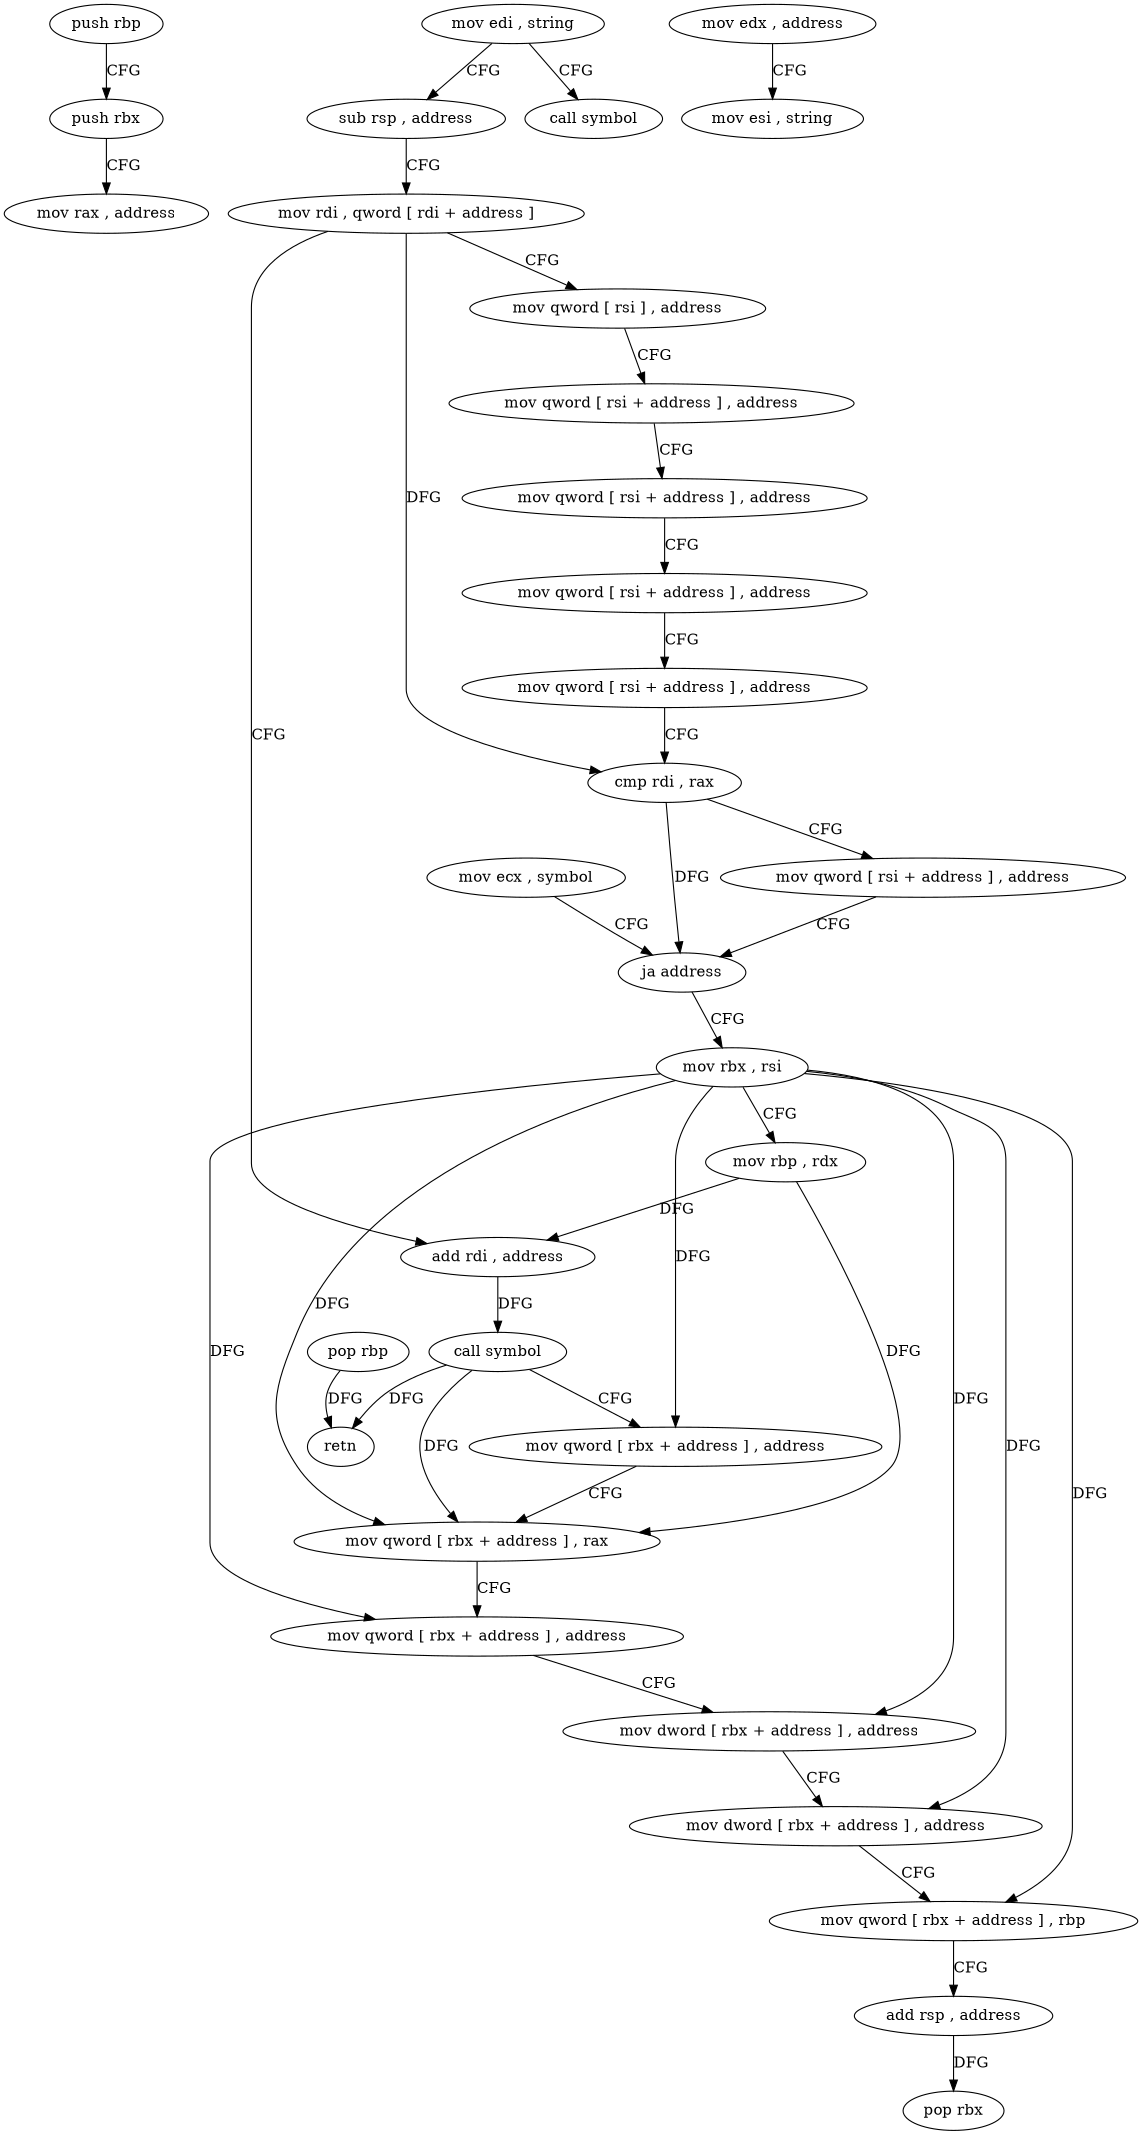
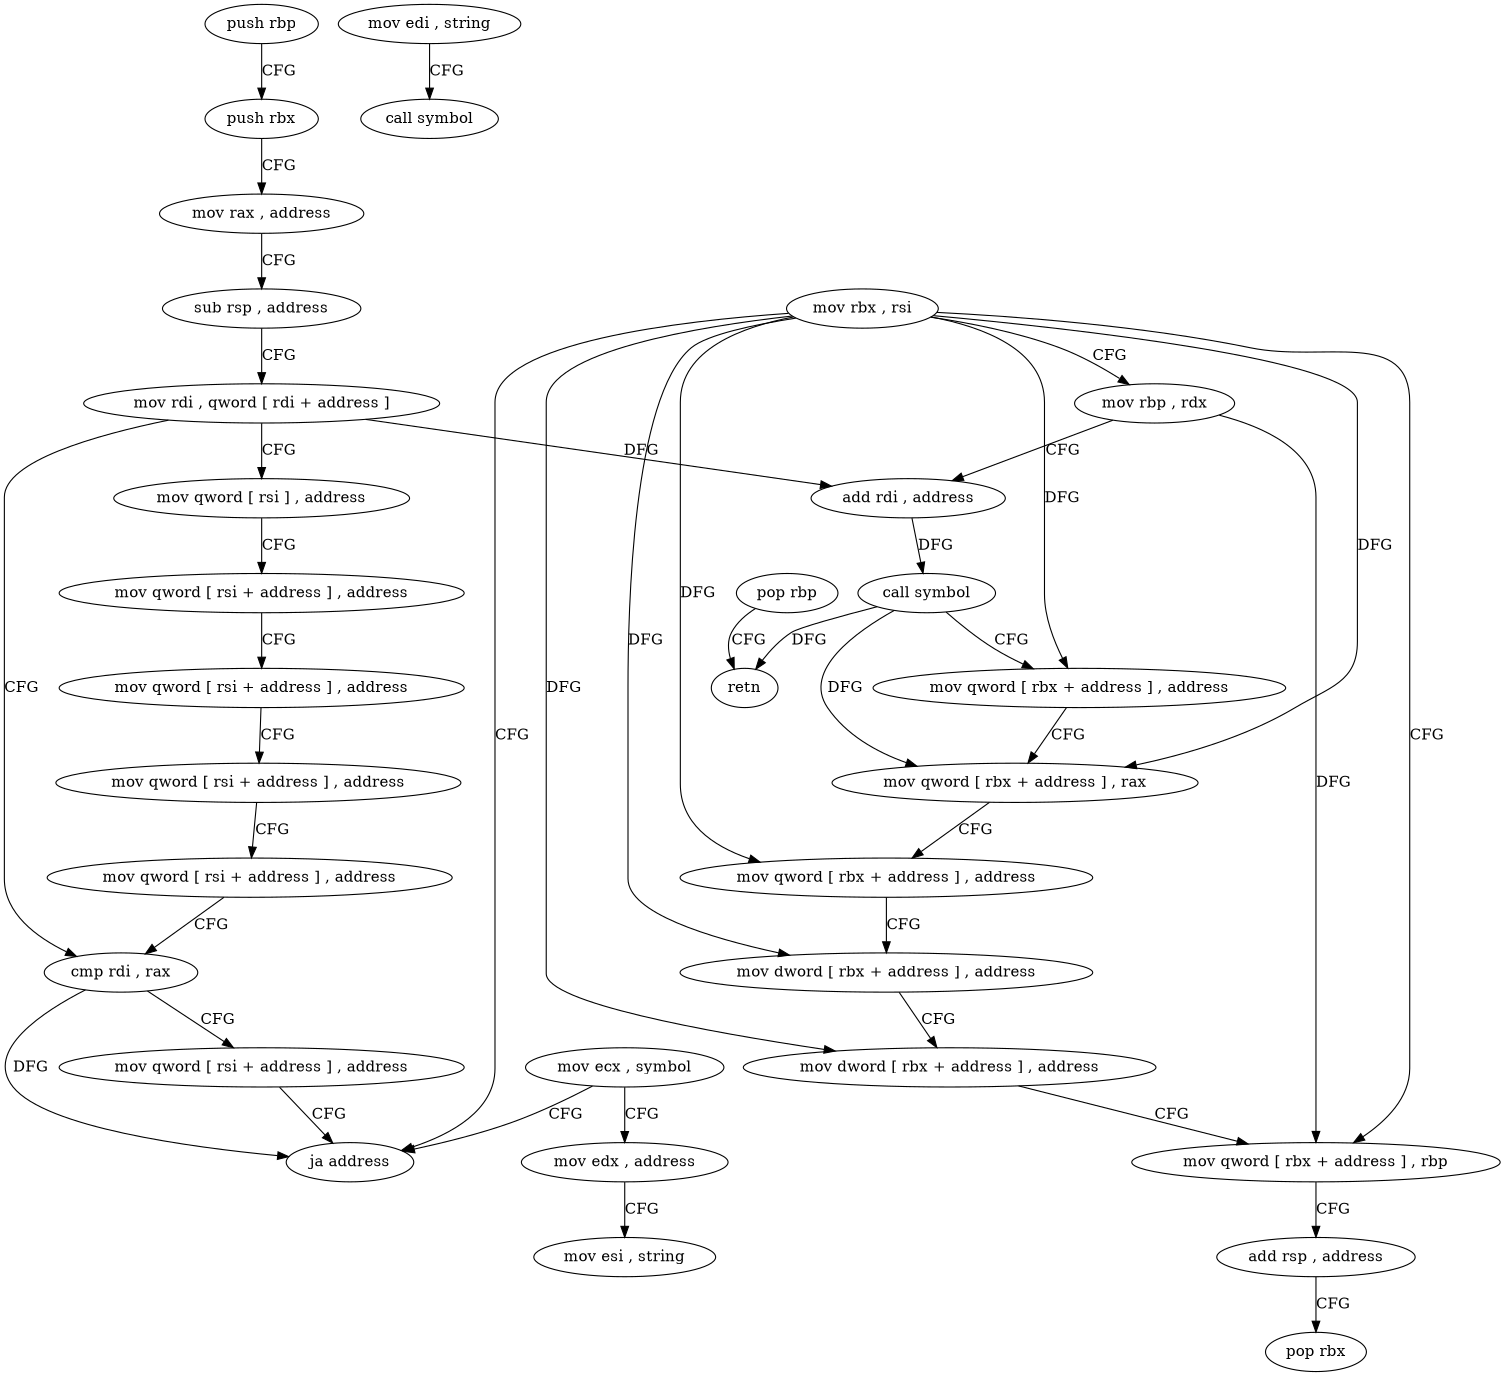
edge "mov edi , string" -> "sub rsp , address": now "mov rax , address" -> "sub rsp , address"
edge "mov rdi , qword [ rdi + address ]" -> "cmp rdi , rax": label "DFG" -> "CFG"
edge "mov rdi , qword [ rdi + address ]" -> "add rdi , address": label "CFG" -> "DFG"
edge "ja address" -> "mov rbx , rsi": reversed
edge "mov ecx , symbol" -> "mov edx , address": added, label "CFG"
edge "mov rbp , rdx" -> "add rdi , address": label "DFG" -> "CFG"
edge "pop rbp" -> "retn": label "DFG" -> "CFG"
edge "mov rbp , rdx" -> "mov qword [ rbx + address ] , rax": now "mov rbp , rdx" -> "mov qword [ rbx + address ] , rbp"
edge "mov rbx , rsi" -> "mov qword [ rbx + address ] , rbp": label "DFG" -> "CFG"
edge "add rsp , address" -> "pop rbx": label "DFG" -> "CFG"
